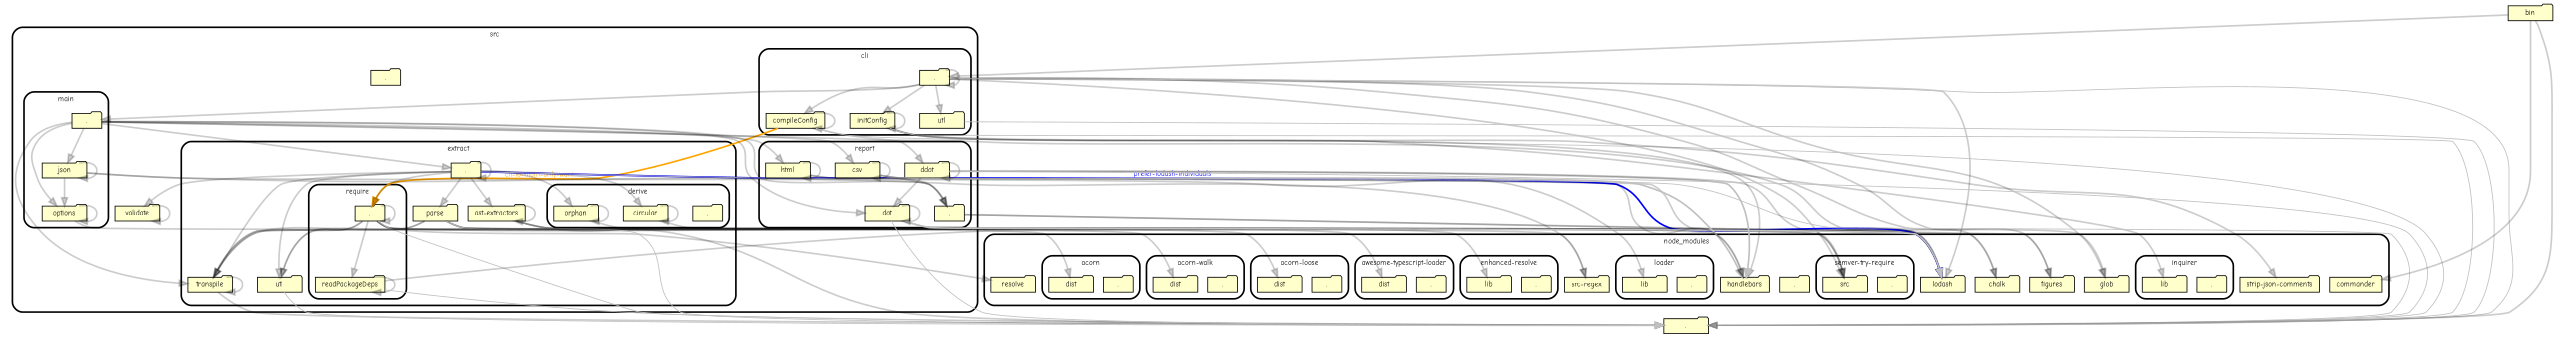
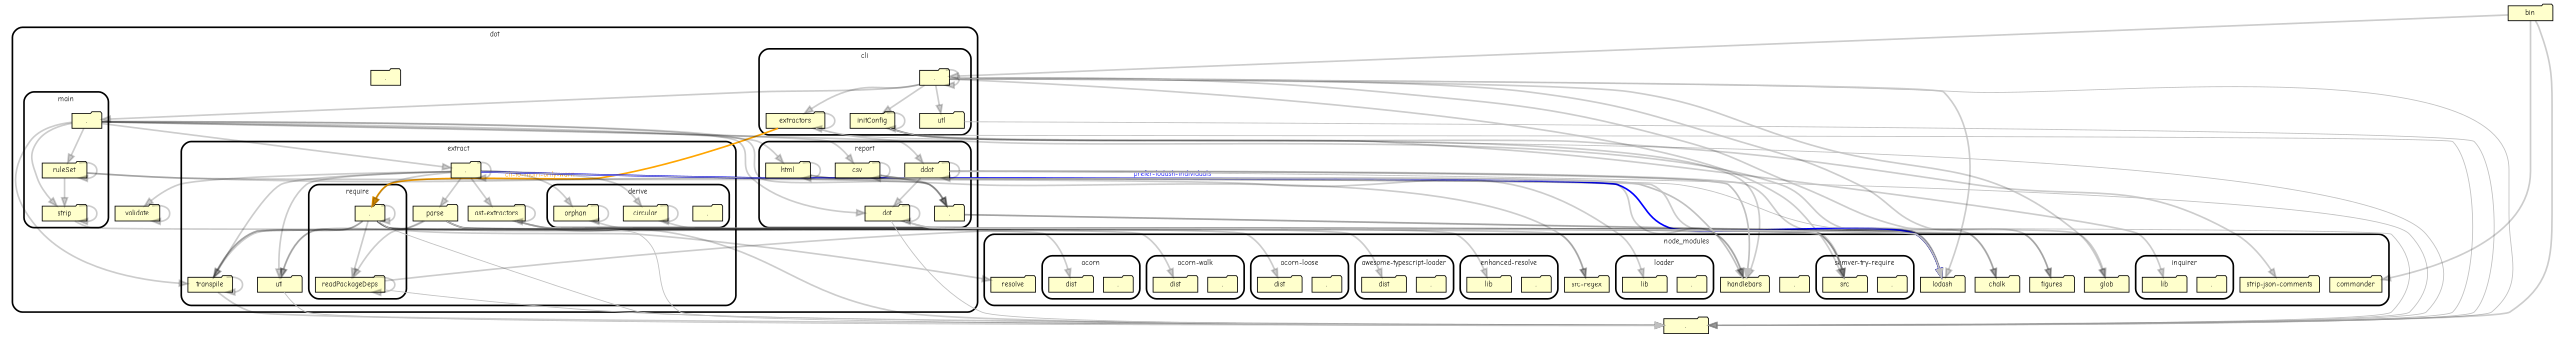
cluster "src": label "src" -> "dot"
node "compileConfig": label "compileConfig" -> "extractors"
node "json": label "json" -> "ruleSet"
node "options": label "options" -> "strip"
edge "parse" -> "transpile": now "parse" -> "readPackageDeps"
edge "ast-extractors" -> "src": color #00000033 -> grey
